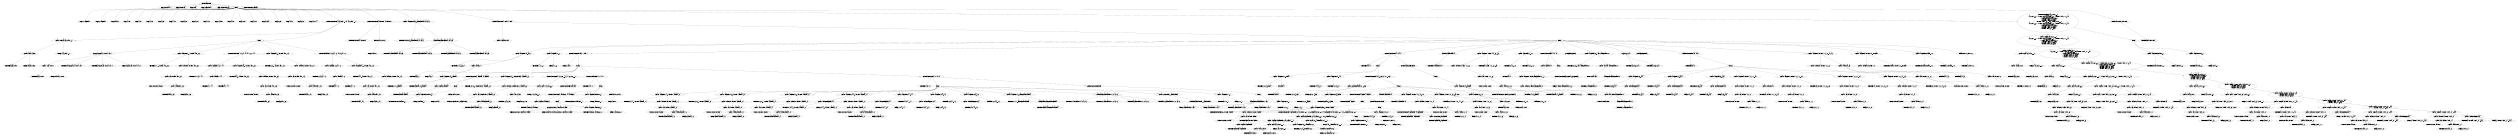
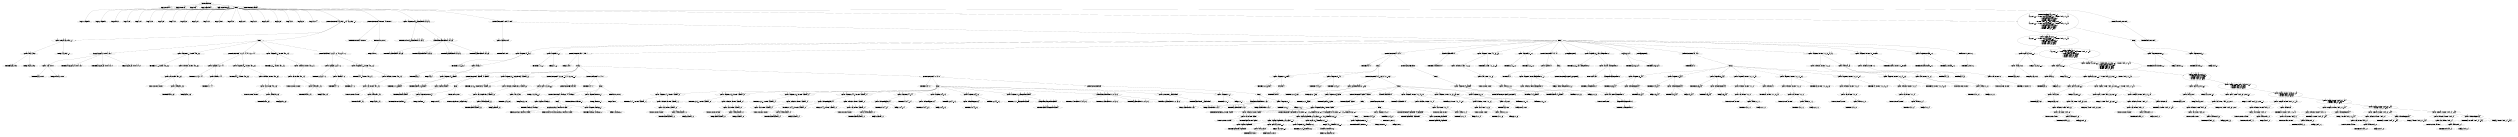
node "(IDENTIFIER,result,!result)": added
node "(IDENTIFIER,a4,v7 < a4)": removed
node "(LITERAL,20,v12 + 20)": removed
node "(BLOCK,0,(v20 = whine_malloc(1028)) == 0)": label "(BLOCK,0,(v20 = whine_malloc(1028)) == 0)" -> "(LITERAL,0,(v20 = whine_malloc(1028)) == 0)"
